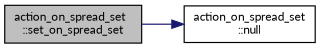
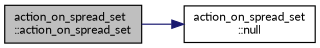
node "action_on_spread_set ::set_on_spread_set": label "action_on_spread_set ::set_on_spread_set" -> "action_on_spread_set ::action_on_spread_set"
